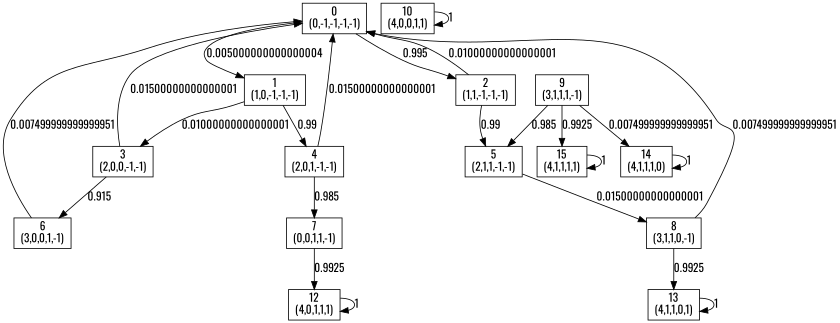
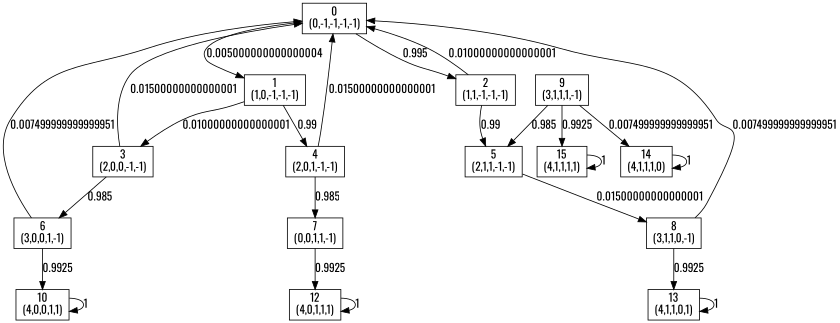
edge "3 (2,0,0,-1,-1)" -> "6 (3,0,0,1,-1)": label "0.915" -> "0.985"
edge "6 (3,0,0,1,-1)" -> "10 (4,0,0,1,1)": added, label "0.9925"
